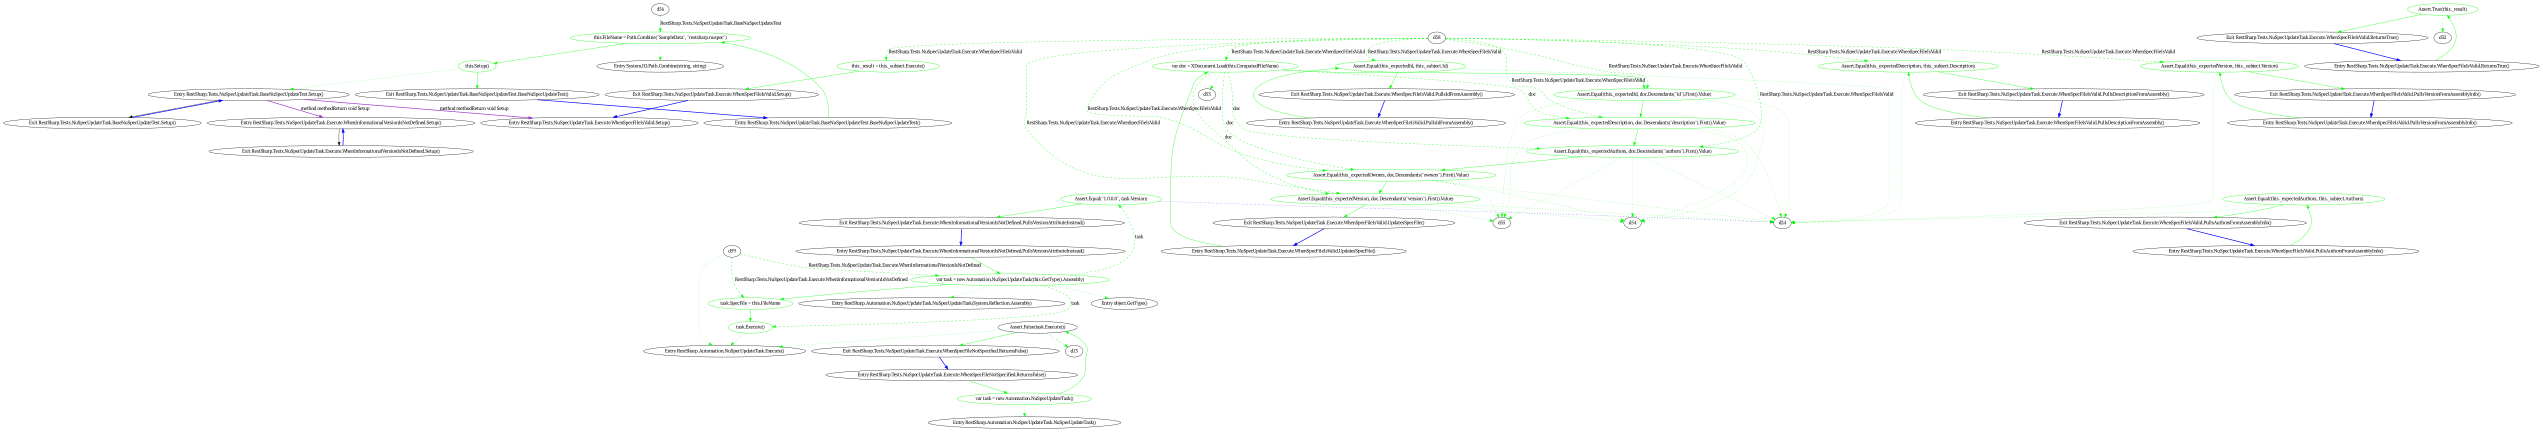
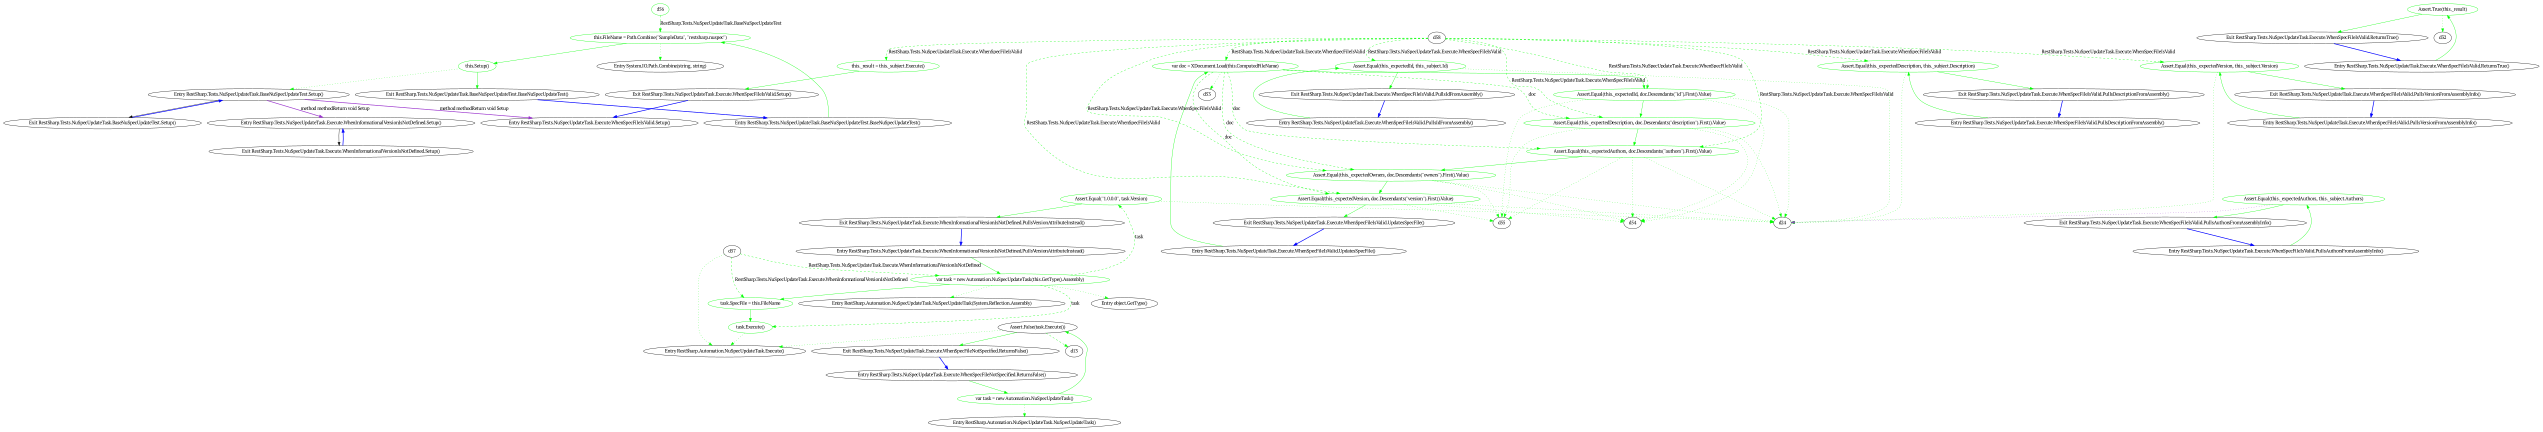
node "d56": color black -> green
edge "Assert.Equal(''1.0.0.0'', task.Version)" -> "d24": color blue -> green
edge "Assert.Equal(this._expectedAuthors, this._subject.Authors)" -> "d24": color green -> darkorchid
node "d59": label "d59" -> "d57"
